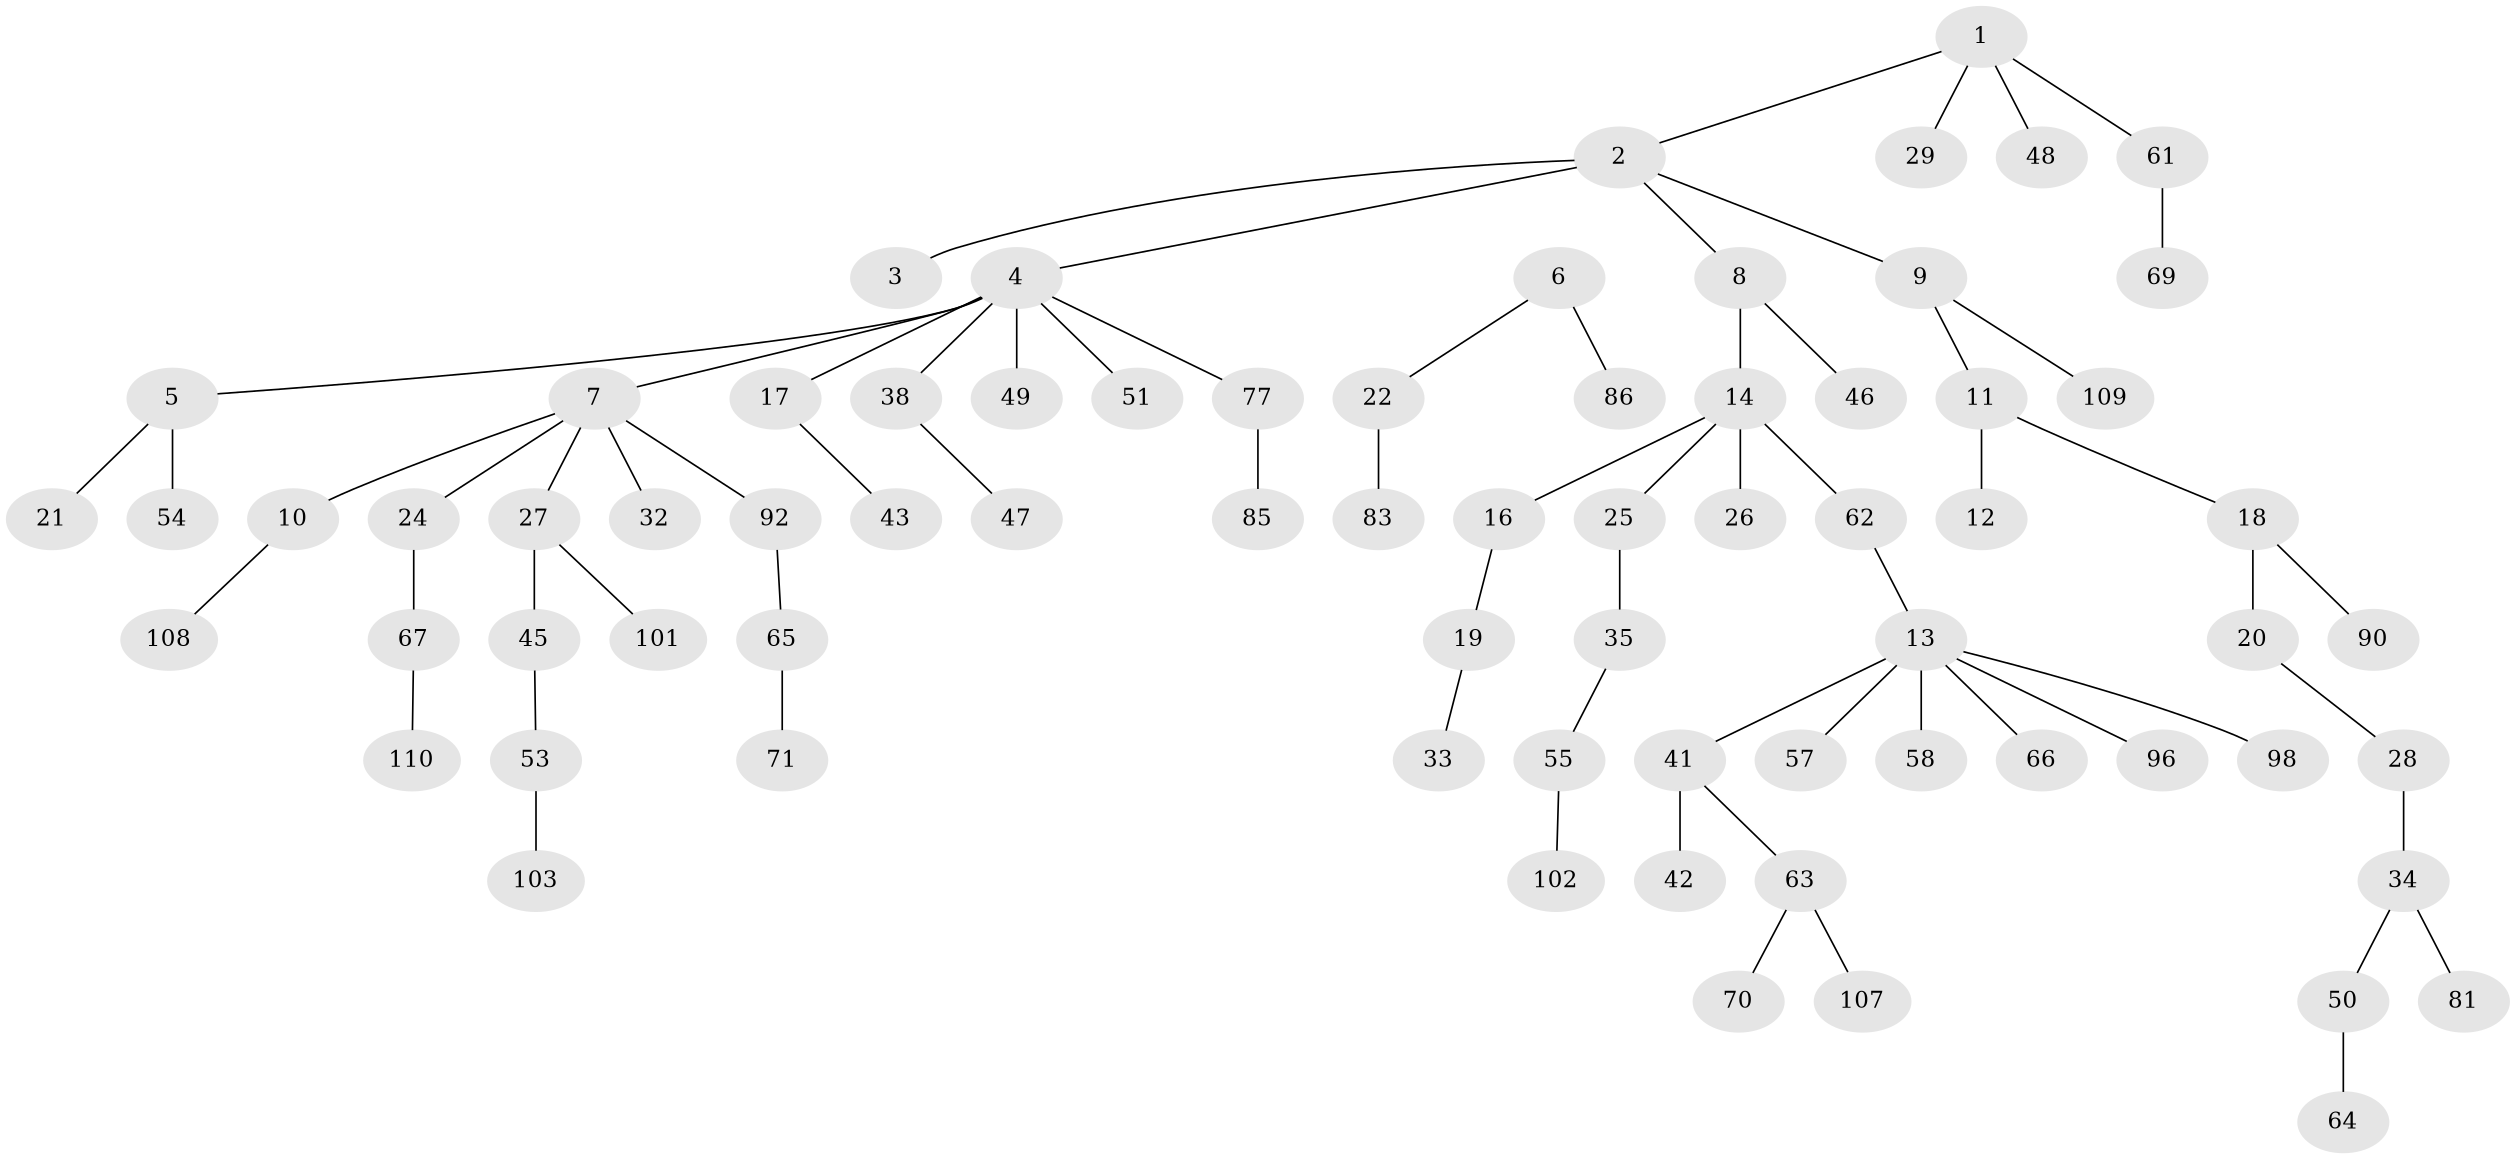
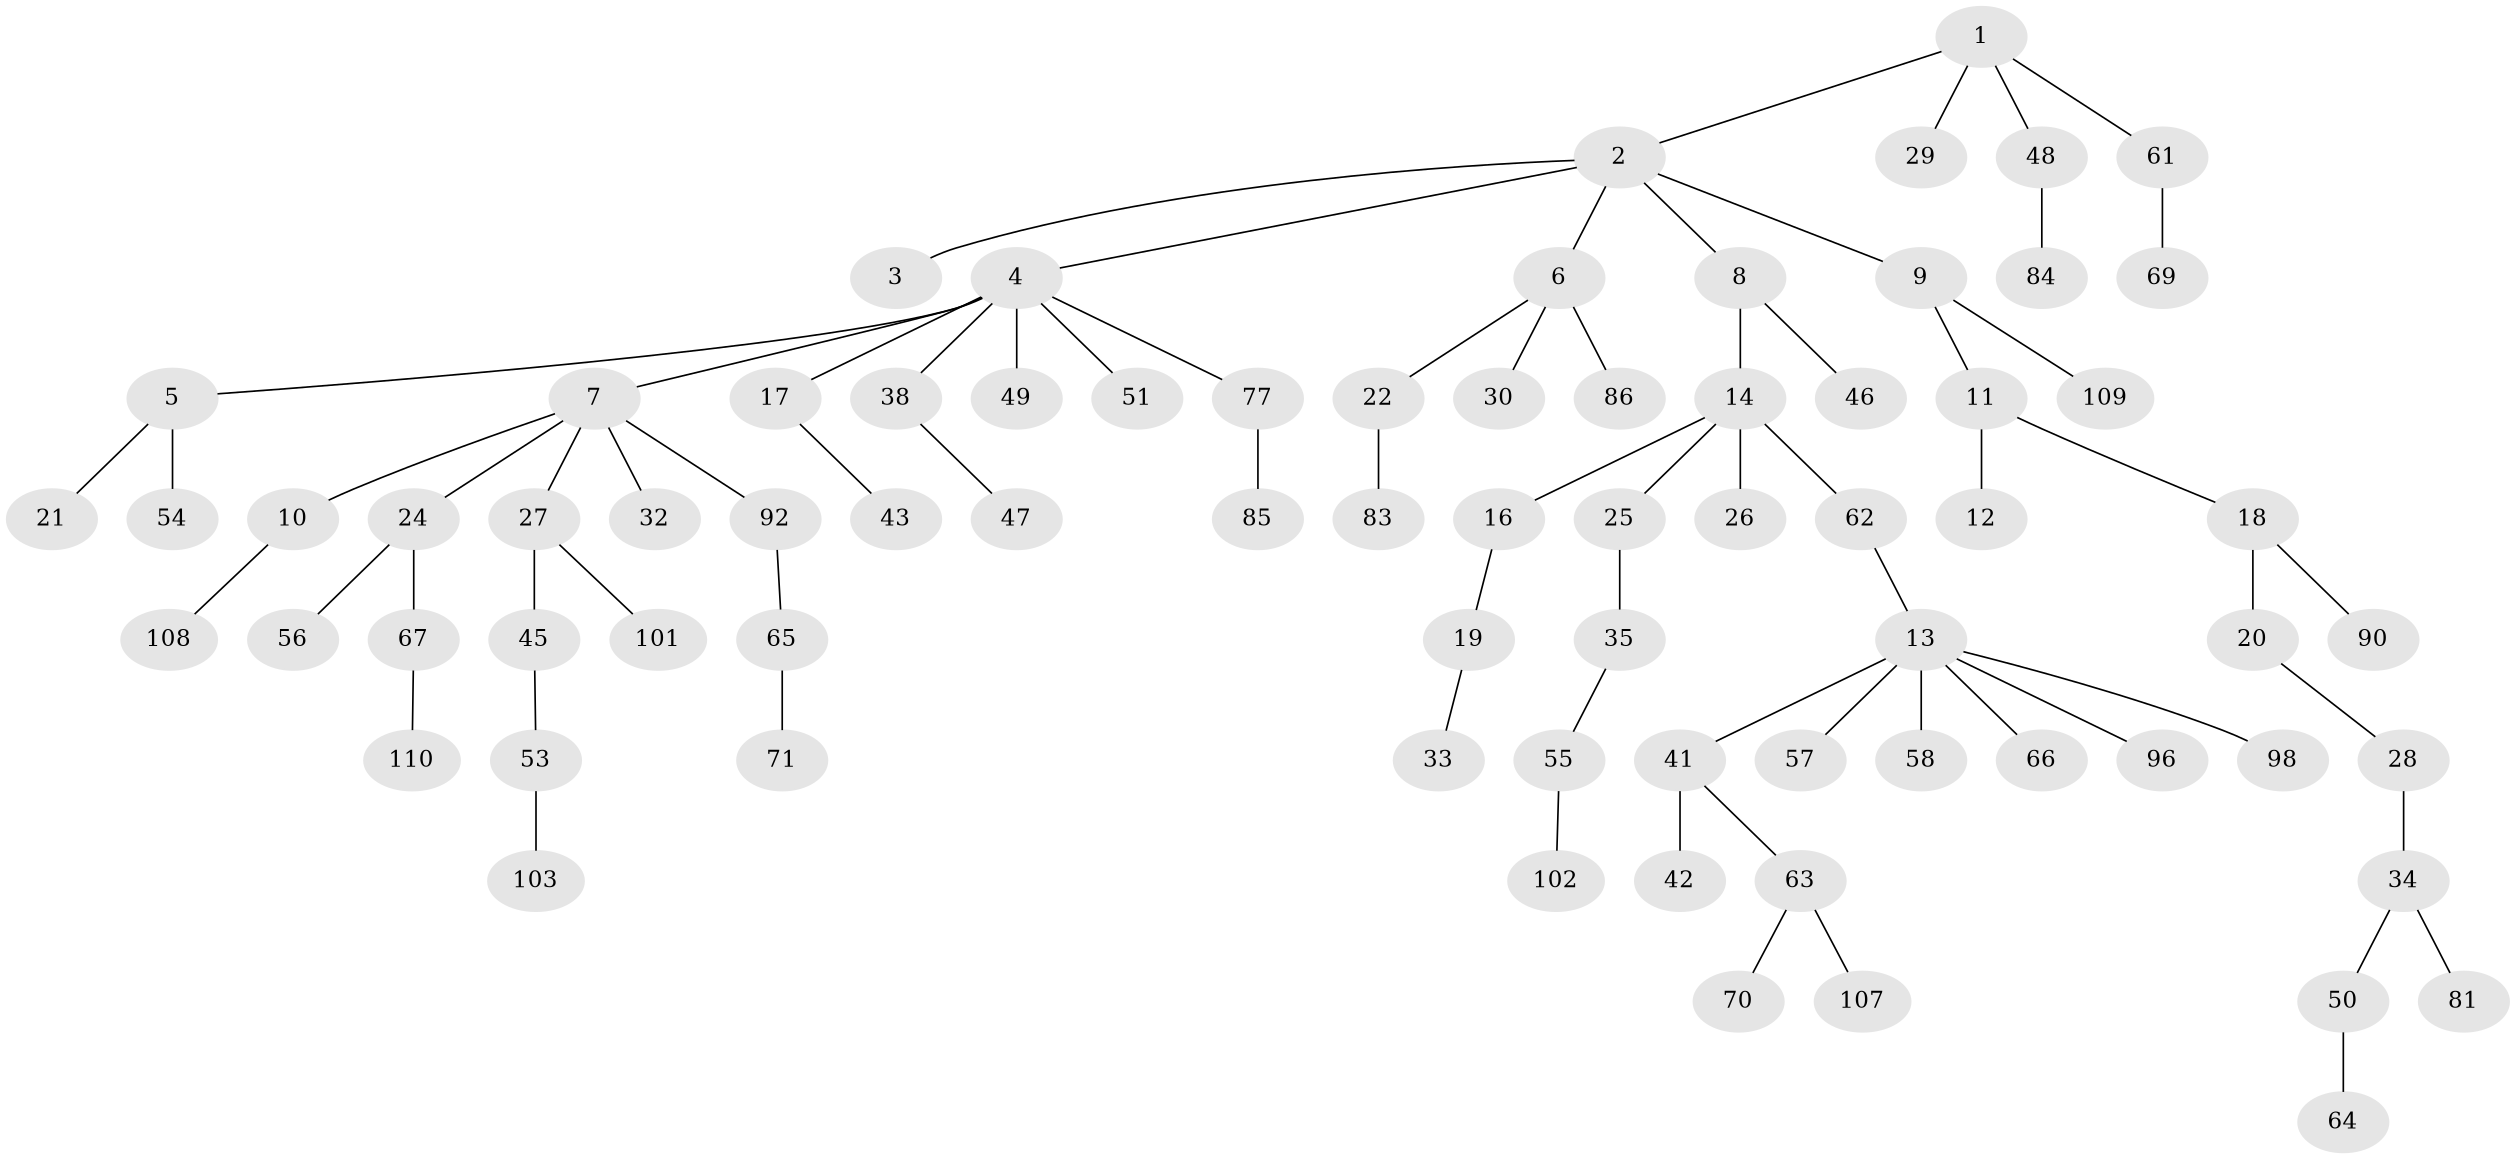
edge "2" -- "6": added
node "84": added
node "30": added
node "56": added
